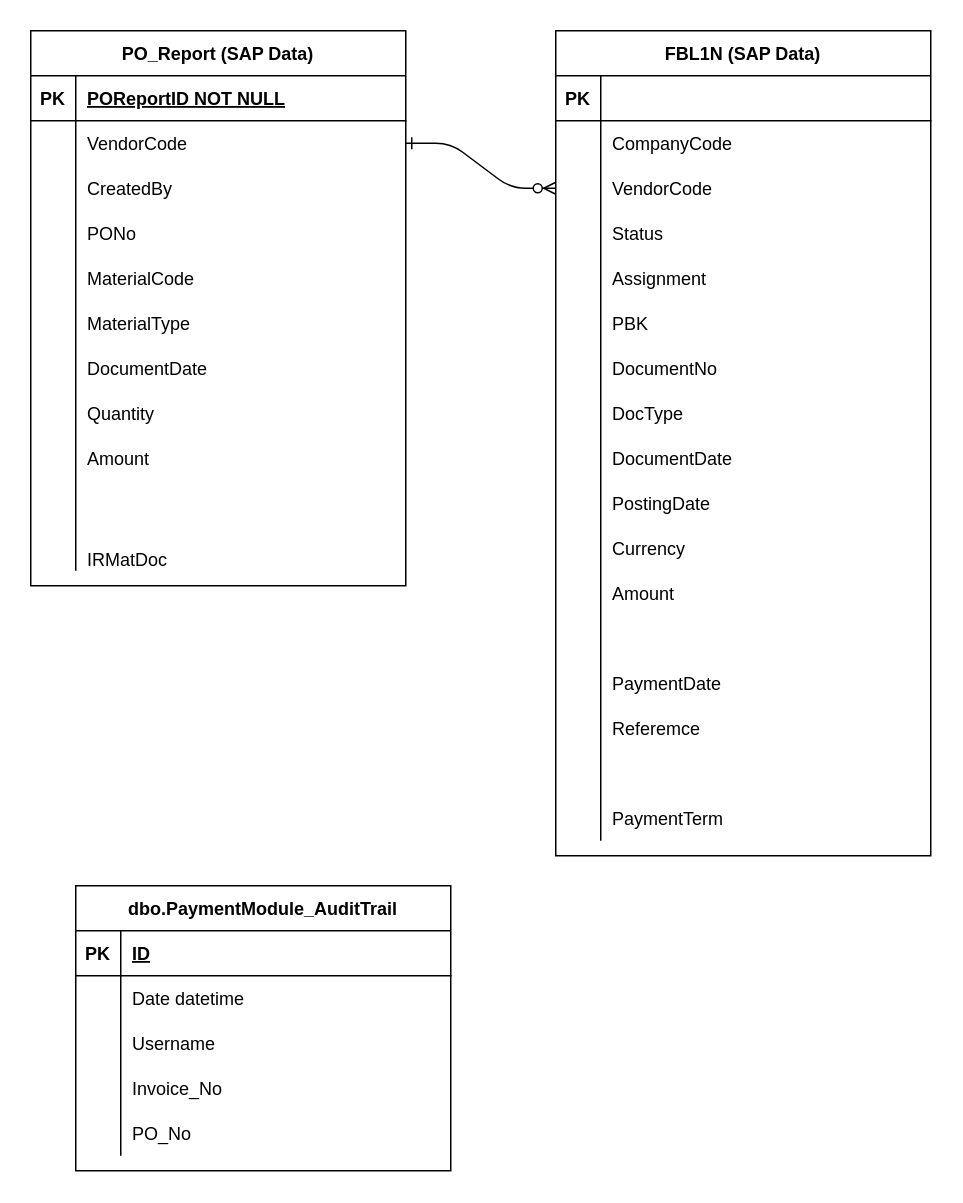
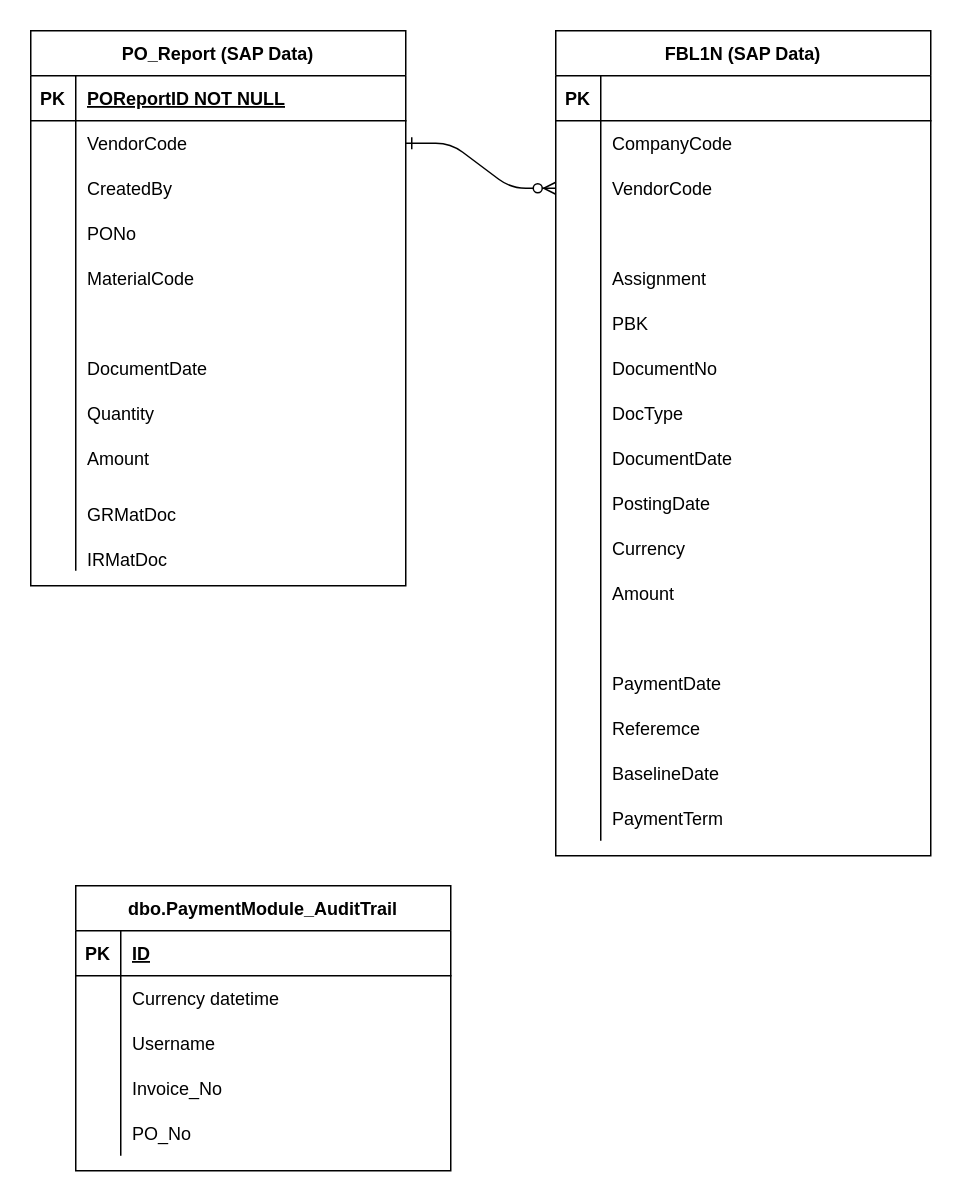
node "Status": removed
node "MaterialType": removed
node "GRMatDoc": added
node "BaselineDate": added
node "Date datetime": label "Date datetime" -> "Currency datetime"
